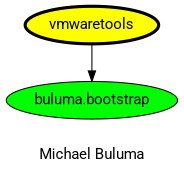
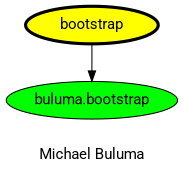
node "vmwaretools": label "vmwaretools" -> "bootstrap"
